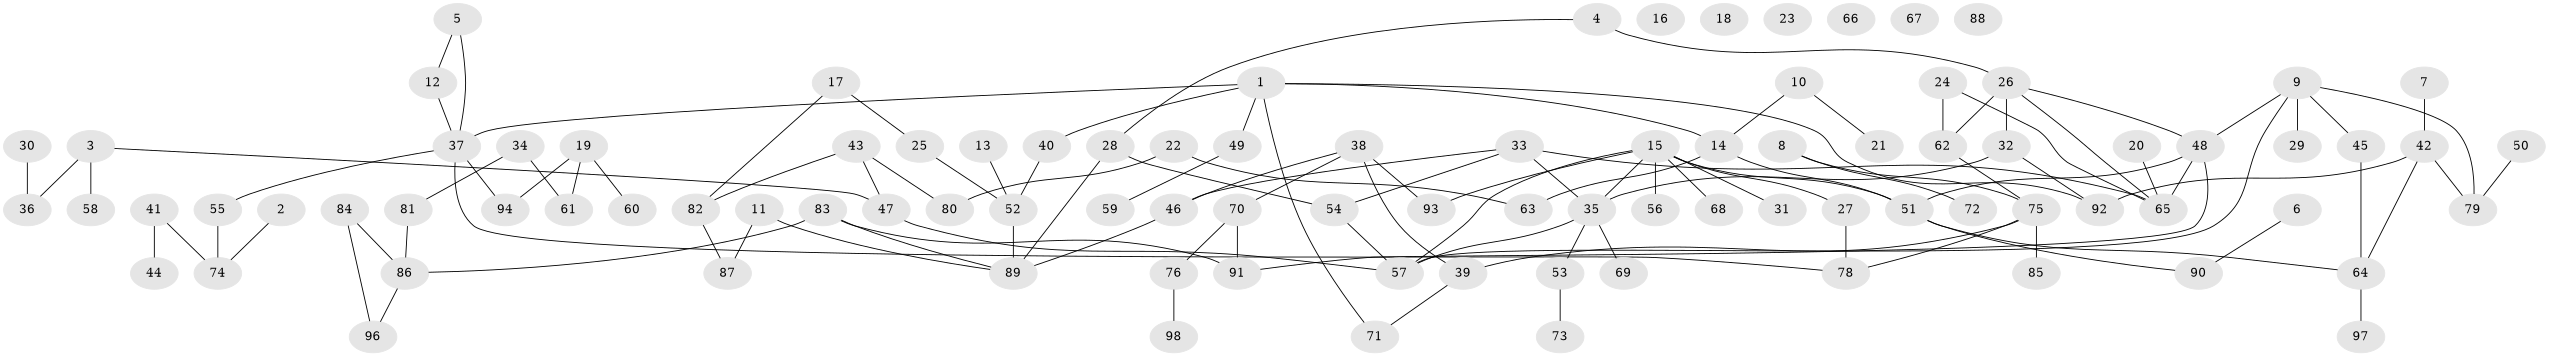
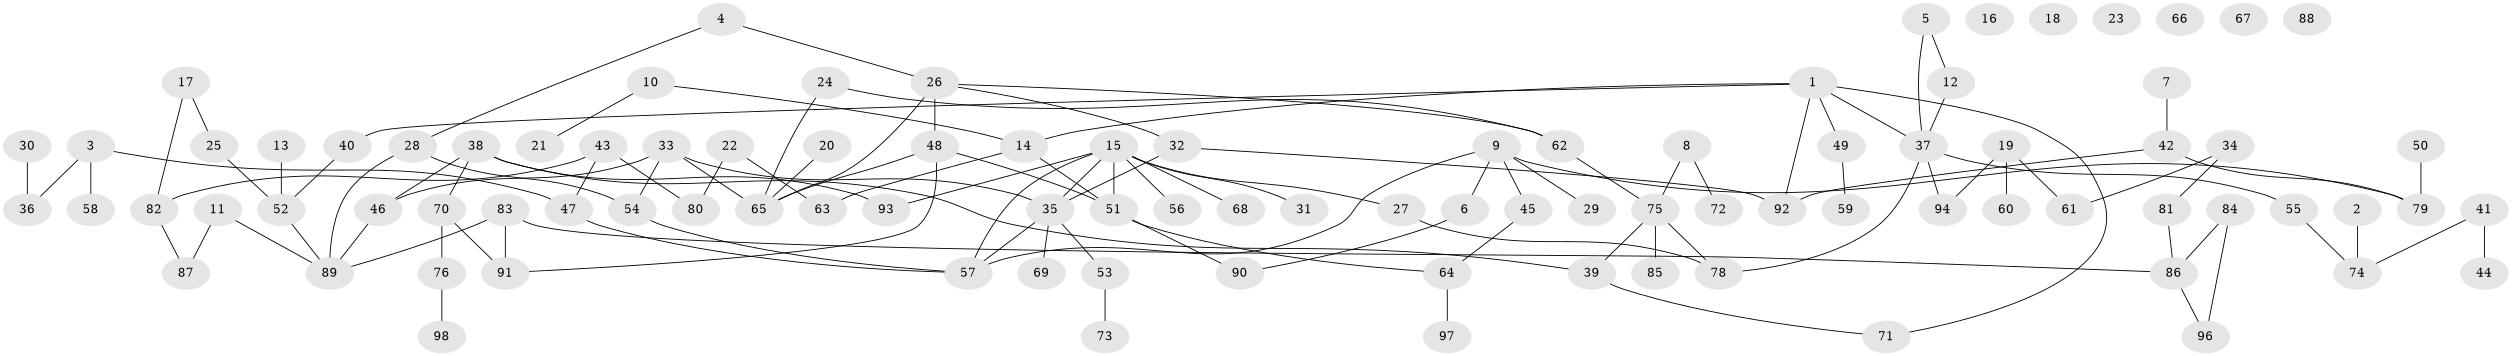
edge "9" -- "48": now "9" -- "6"
edge "42" -- "64": removed
